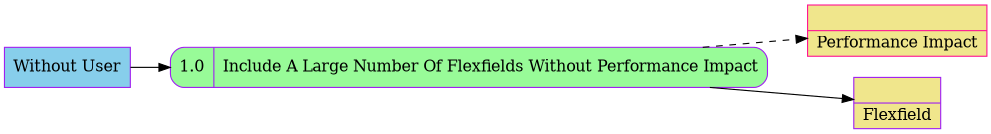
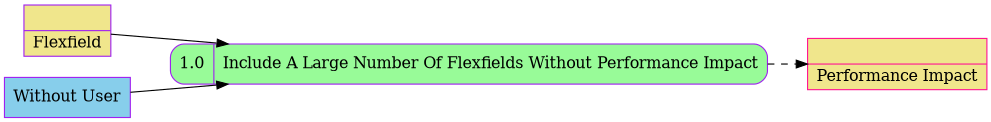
edge "1.0" -> "Flexfield": reversed
